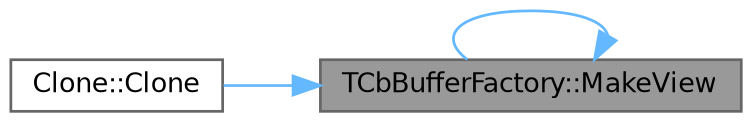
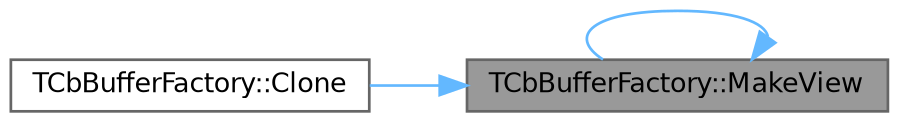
node "Clone::Clone": label "Clone::Clone" -> "TCbBufferFactory::Clone"
